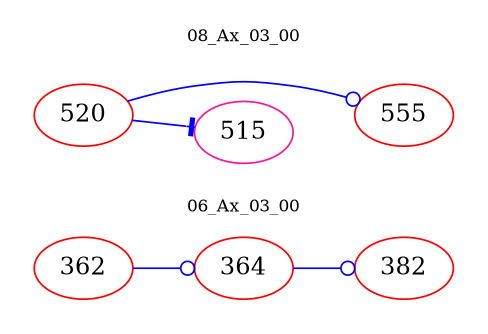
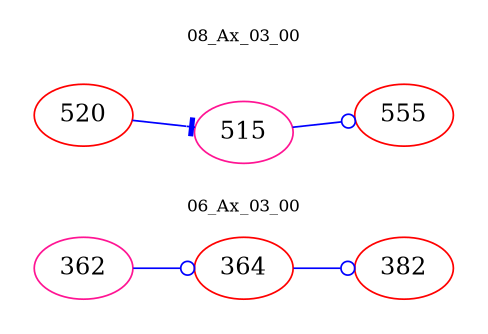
edge "520" -> "555": now "515" -> "555"
node "362": color red -> deeppink
